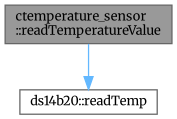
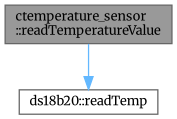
node "ds14b20::readTemp": label "ds14b20::readTemp" -> "ds18b20::readTemp"
